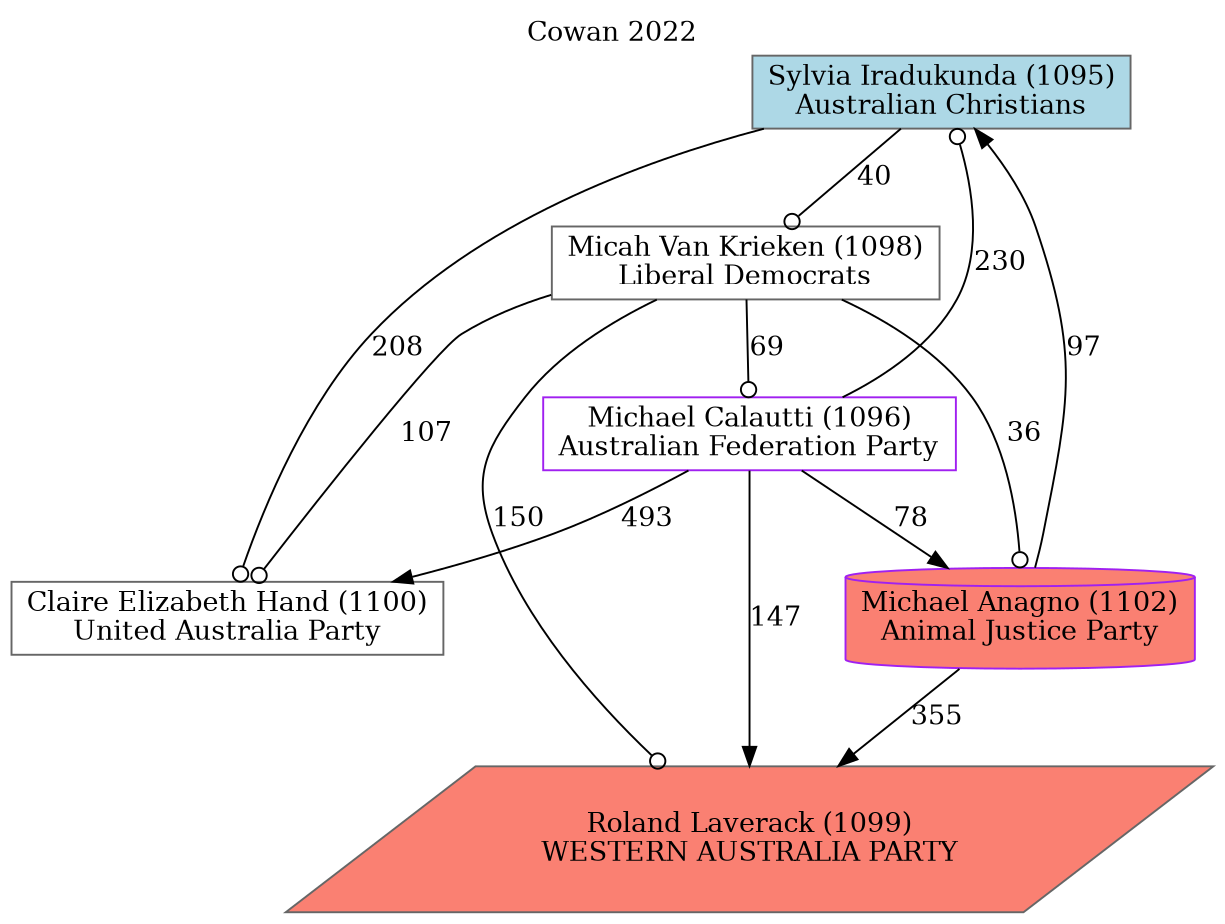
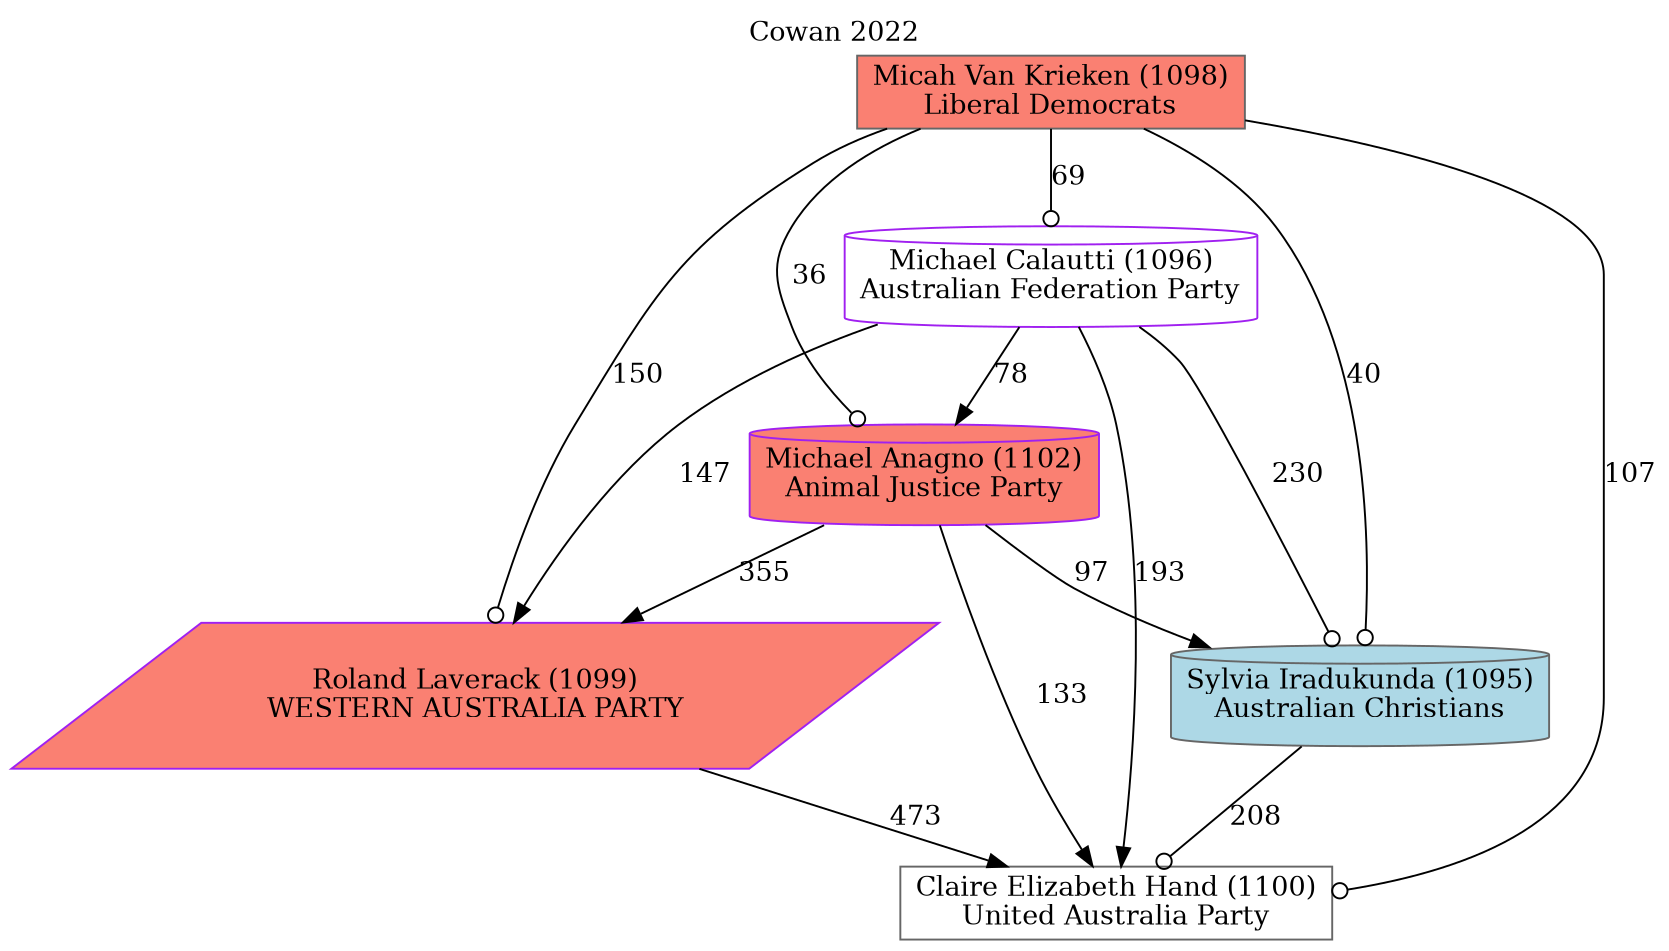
node "Sylvia Iradukunda (1095) Australian Christians": shape box -> cylinder
edge "Sylvia Iradukunda (1095) Australian Christians" -> "Micah Van Krieken (1098) Liberal Democrats": reversed
node "Micah Van Krieken (1098) Liberal Democrats": fillcolor white -> salmon
node "Michael Calautti (1096) Australian Federation Party": shape box -> cylinder
edge "Michael Calautti (1096) Australian Federation Party" -> "Claire Elizabeth Hand (1100) United Australia Party": label "493" -> "193"
edge "Michael Anagno (1102) Animal Justice Party" -> "Claire Elizabeth Hand (1100) United Australia Party": added, label "133"
edge "Roland Laverack (1099) WESTERN AUSTRALIA PARTY" -> "Claire Elizabeth Hand (1100) United Australia Party": added, label "473"
node "Roland Laverack (1099) WESTERN AUSTRALIA PARTY": color gray40 -> purple
